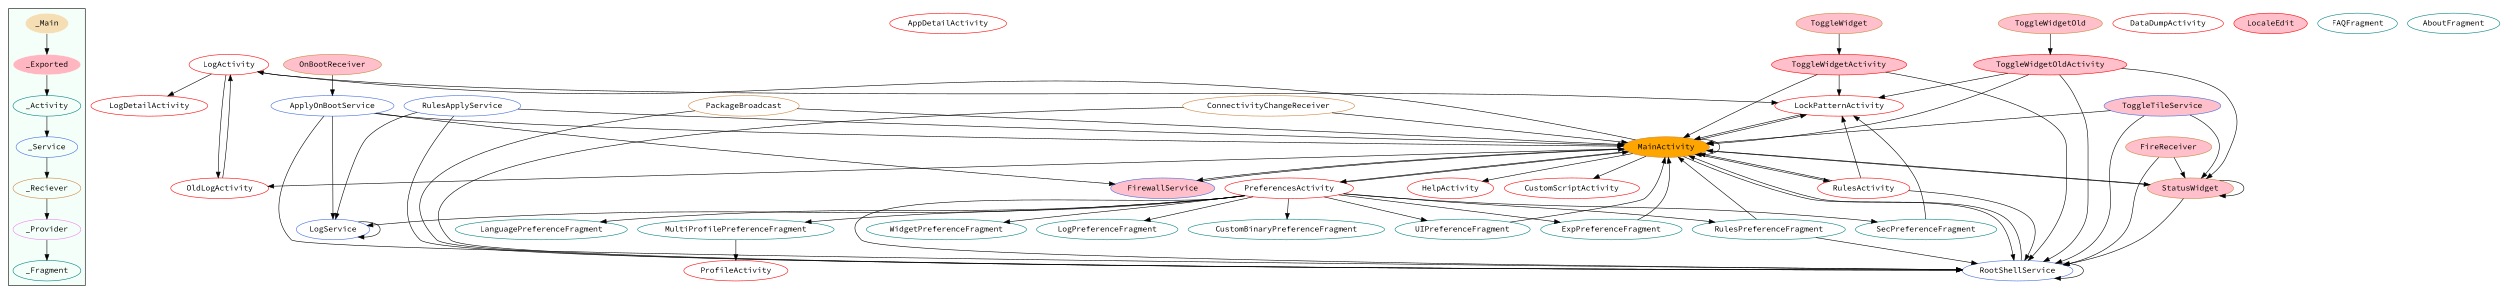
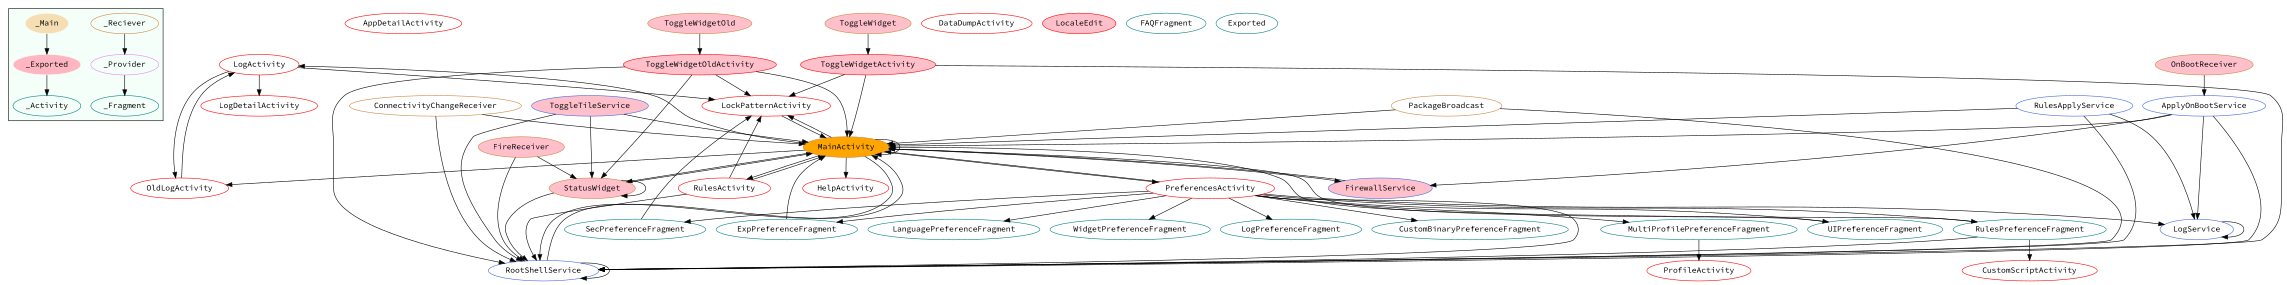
node "AboutFragment": label "AboutFragment" -> "Exported"
node "_Service": removed
edge "MainActivity" -> "CustomScriptActivity": now "RulesPreferenceFragment" -> "CustomScriptActivity"
